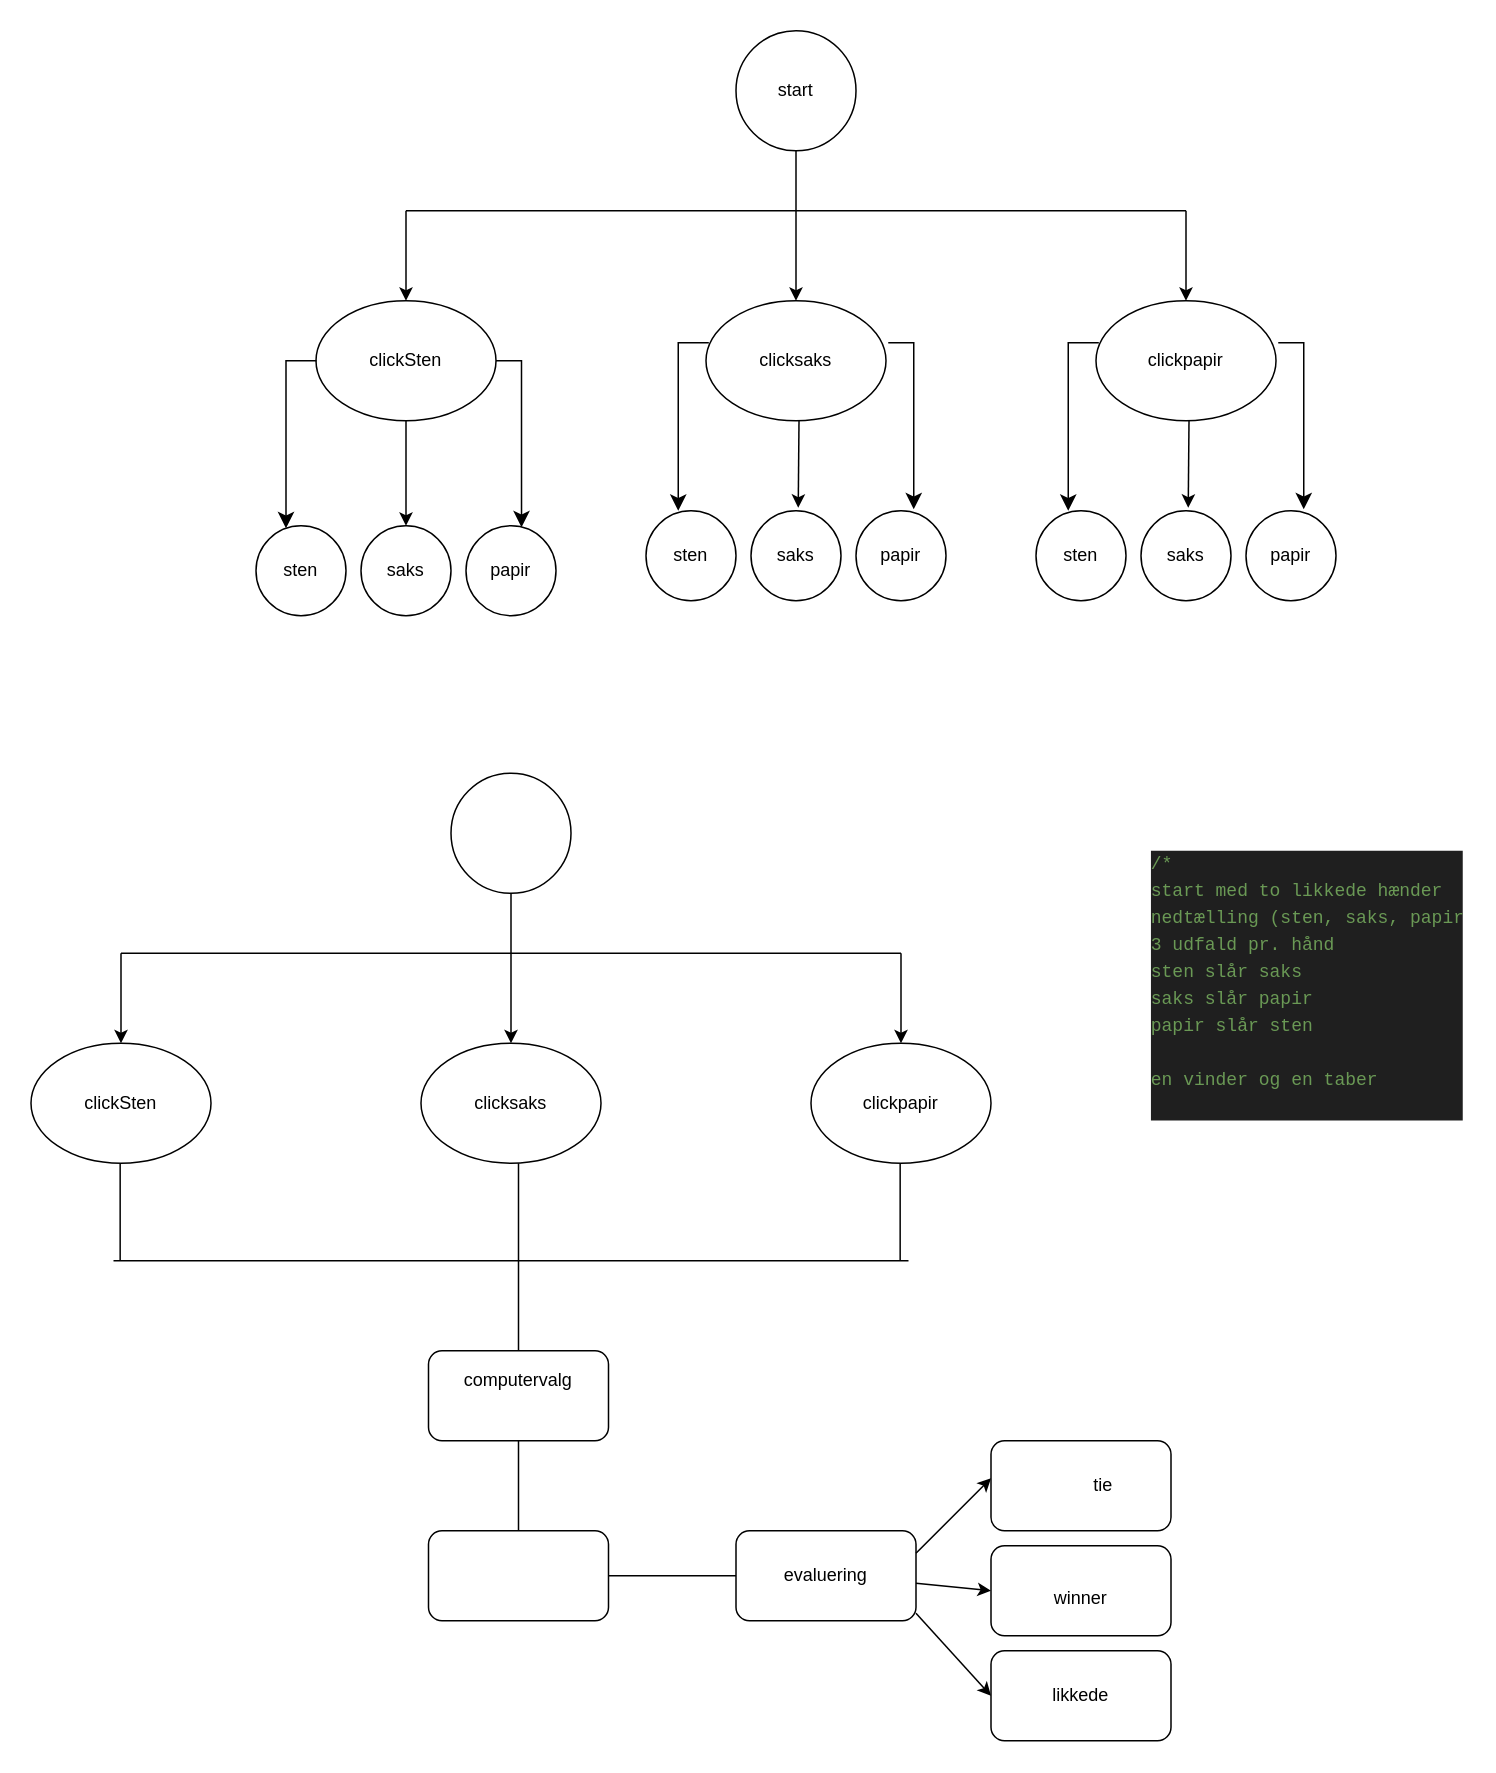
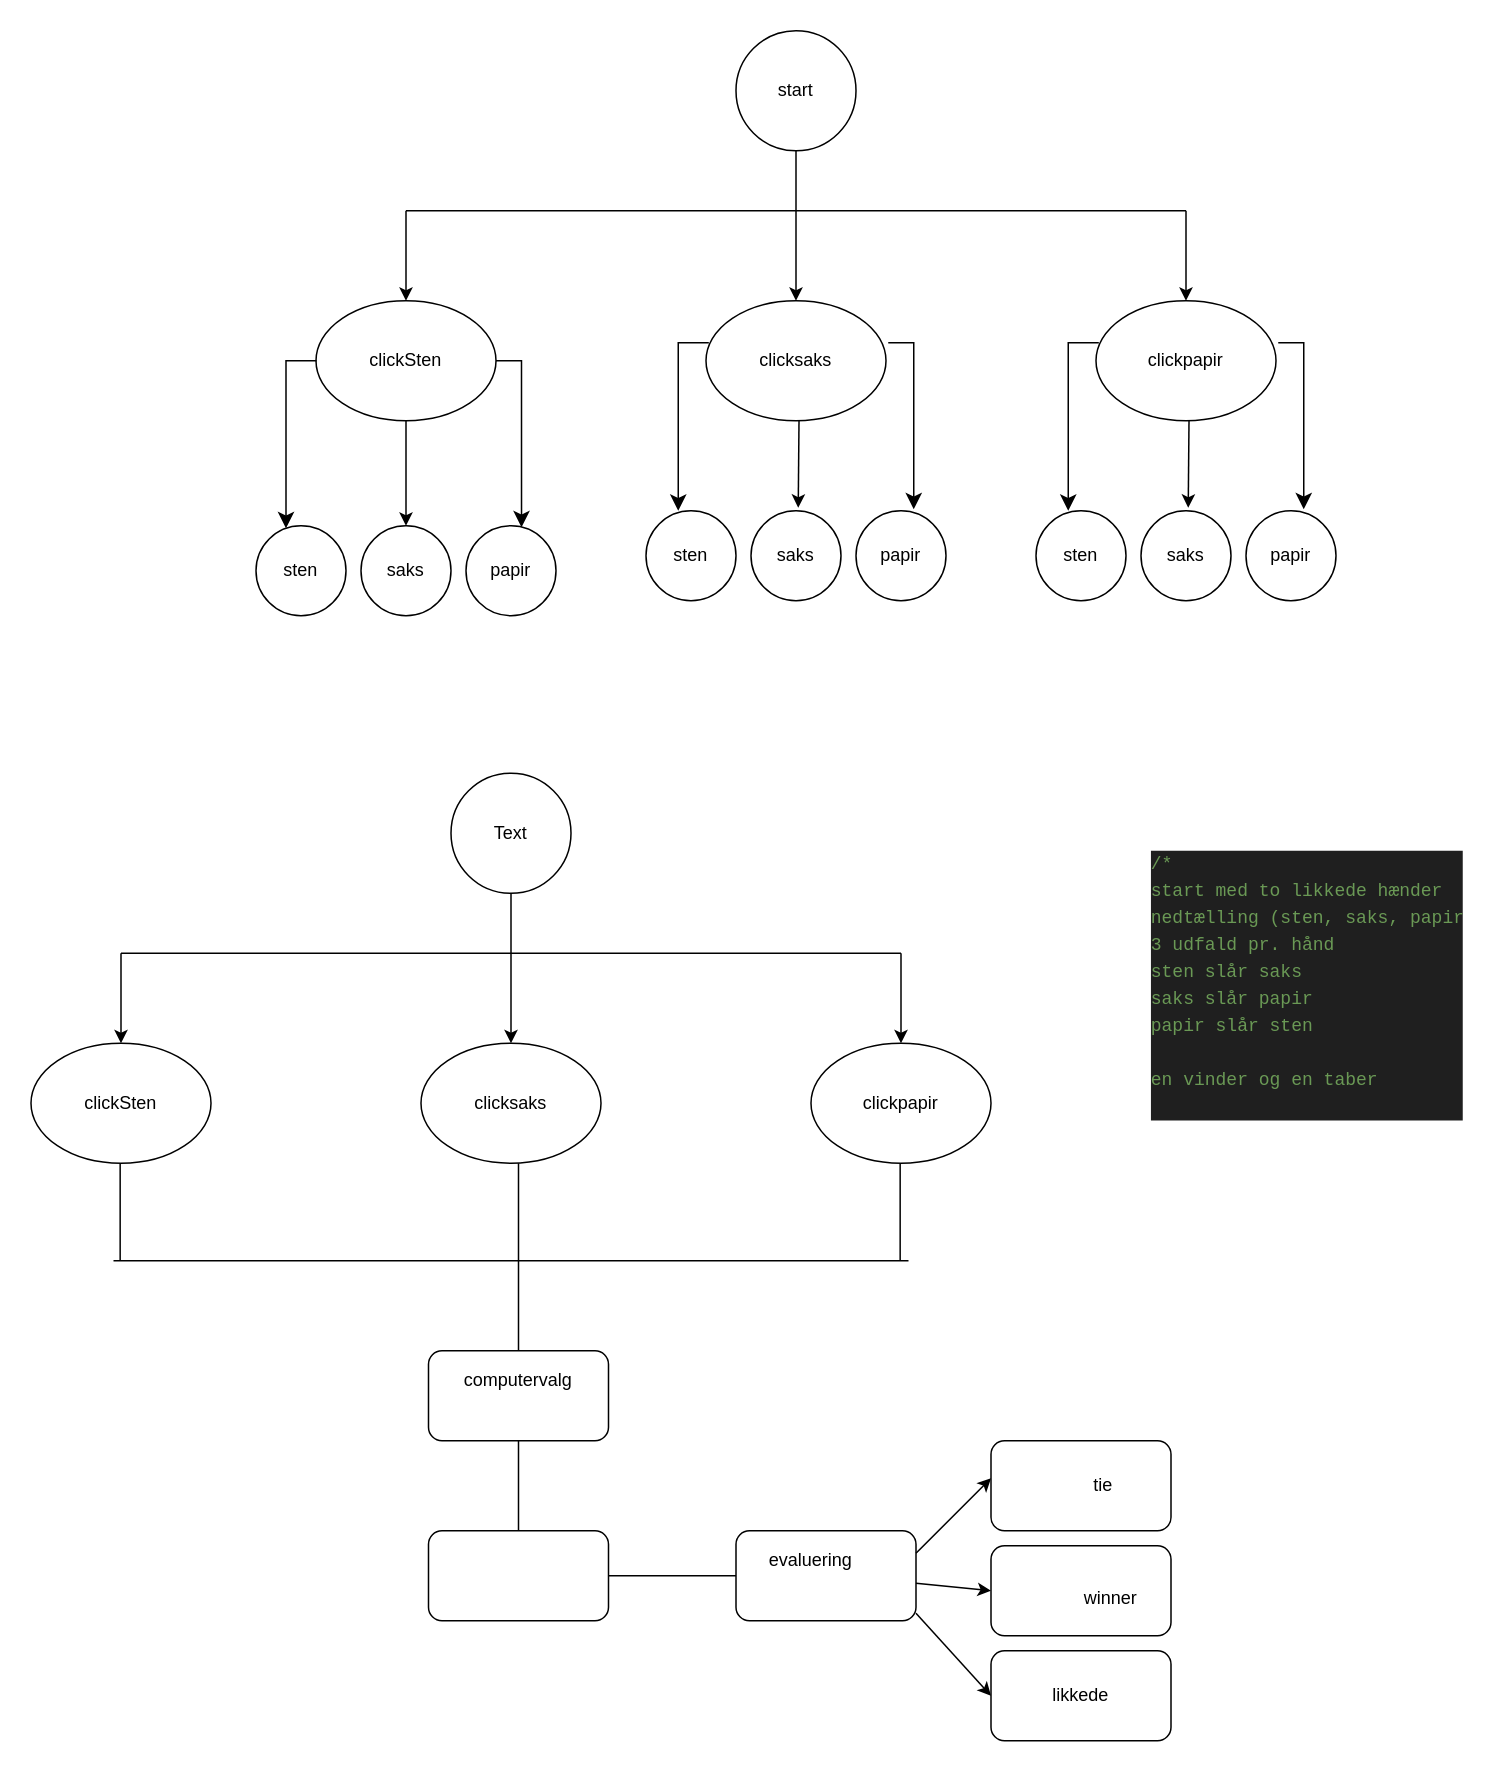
node "Text": added
node "evaluering": moved (826, 1576) -> (811, 1561)
node "winner": moved (1081, 1598) -> (1111, 1598)
